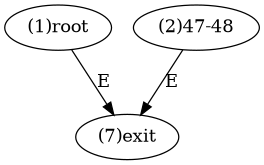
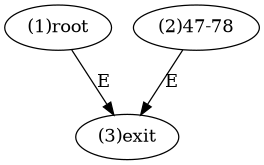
node "(2)47-48": label "(2)47-48" -> "(2)47-78"
node "(7)exit": label "(7)exit" -> "(3)exit"
